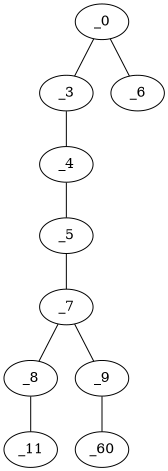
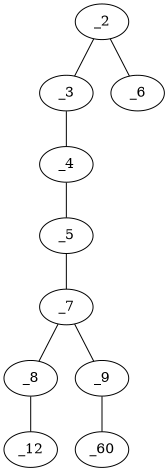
node "_0": label "_0" -> "_2"
node "_11": label "_11" -> "_12"
